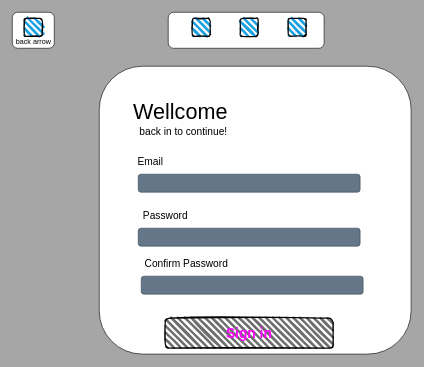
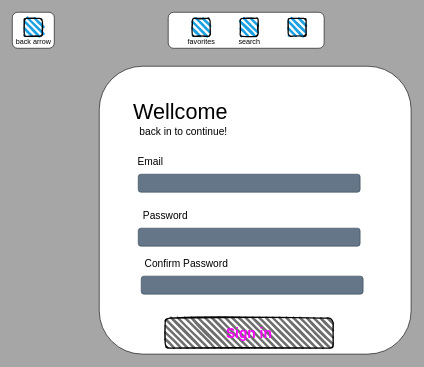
node "favorites": added
node "search": added
